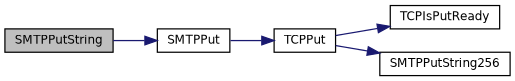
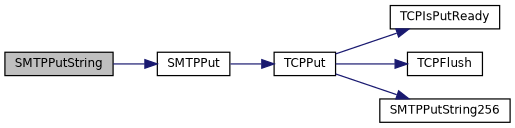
node "TCPFlush": added
